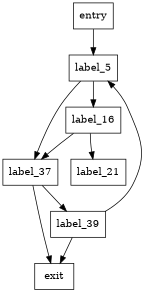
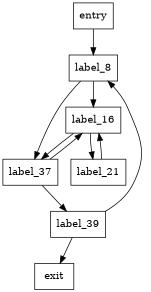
node "label_5": label "label_5" -> "label_8"
edge "label_21" -> "label_16": added
edge "label_37" -> "exit": now "label_37" -> "label_16"
